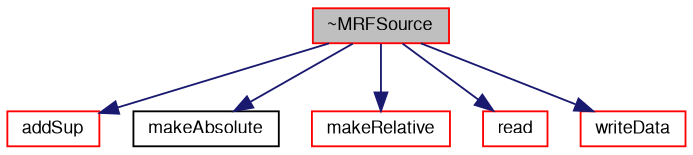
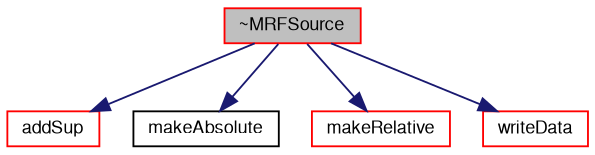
node "read": removed
